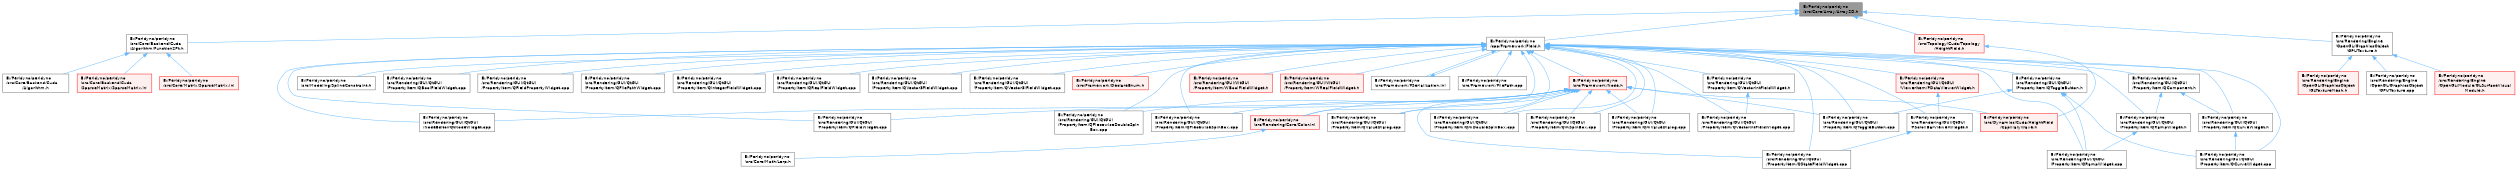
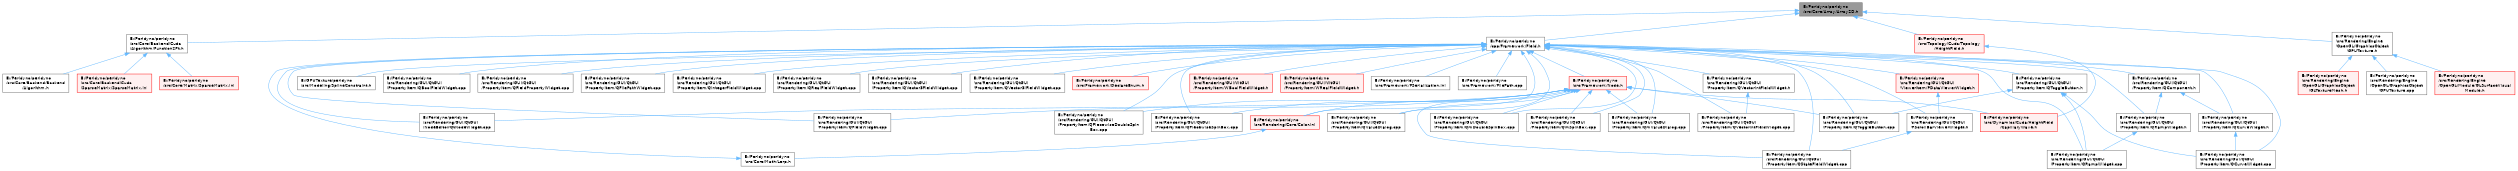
edge "E:/Peridyno/peridyno /cpp/Framework/Field.h" -> "E:/Peridyno/peridyno /src/Framework/FSerialization.inl": now "E:/Peridyno/peridyno /cpp/Framework/Field.h" -> "E:/Peridyno/peridyno /src/Core/Math/Lerp.h"
node "E:/Peridyno/peridyno /src/Core/Backend/Cuda /Algorithm.h": label "E:/Peridyno/peridyno /src/Core/Backend/Cuda /Algorithm.h" -> "E:/Peridyno/peridyno /src/Core/Backend/Backend /Algorithm.h"
node "E:/Peridyno/peridyno /src/Modeling/SplineConstraint.h": label "E:/Peridyno/peridyno /src/Modeling/SplineConstraint.h" -> "E:/GPUTexture/peridyno /src/Modeling/SplineConstraint.h"
